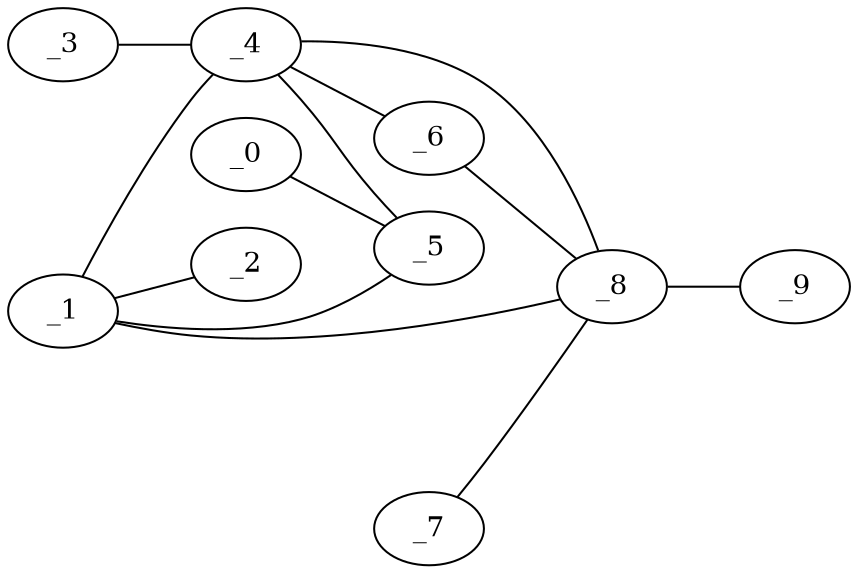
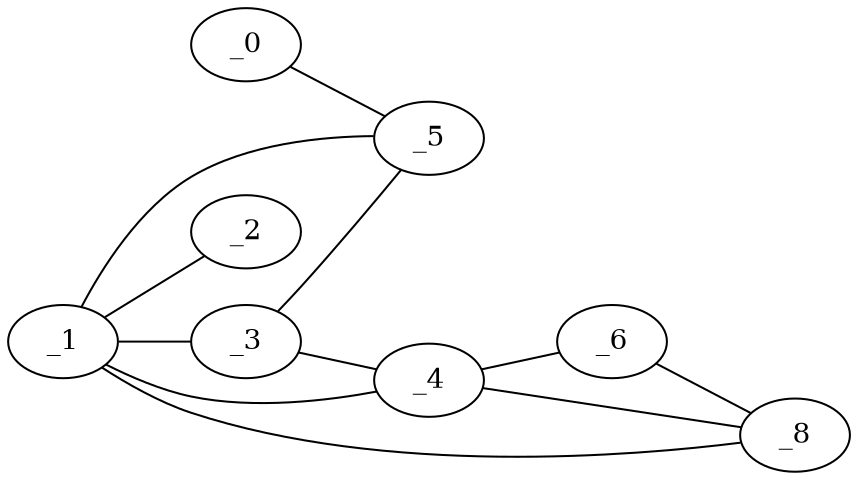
edge "_4" -- "_5": now "_3" -- "_5"
node "_9": removed
edge "_1" -- "_3": added
node "_7": removed
